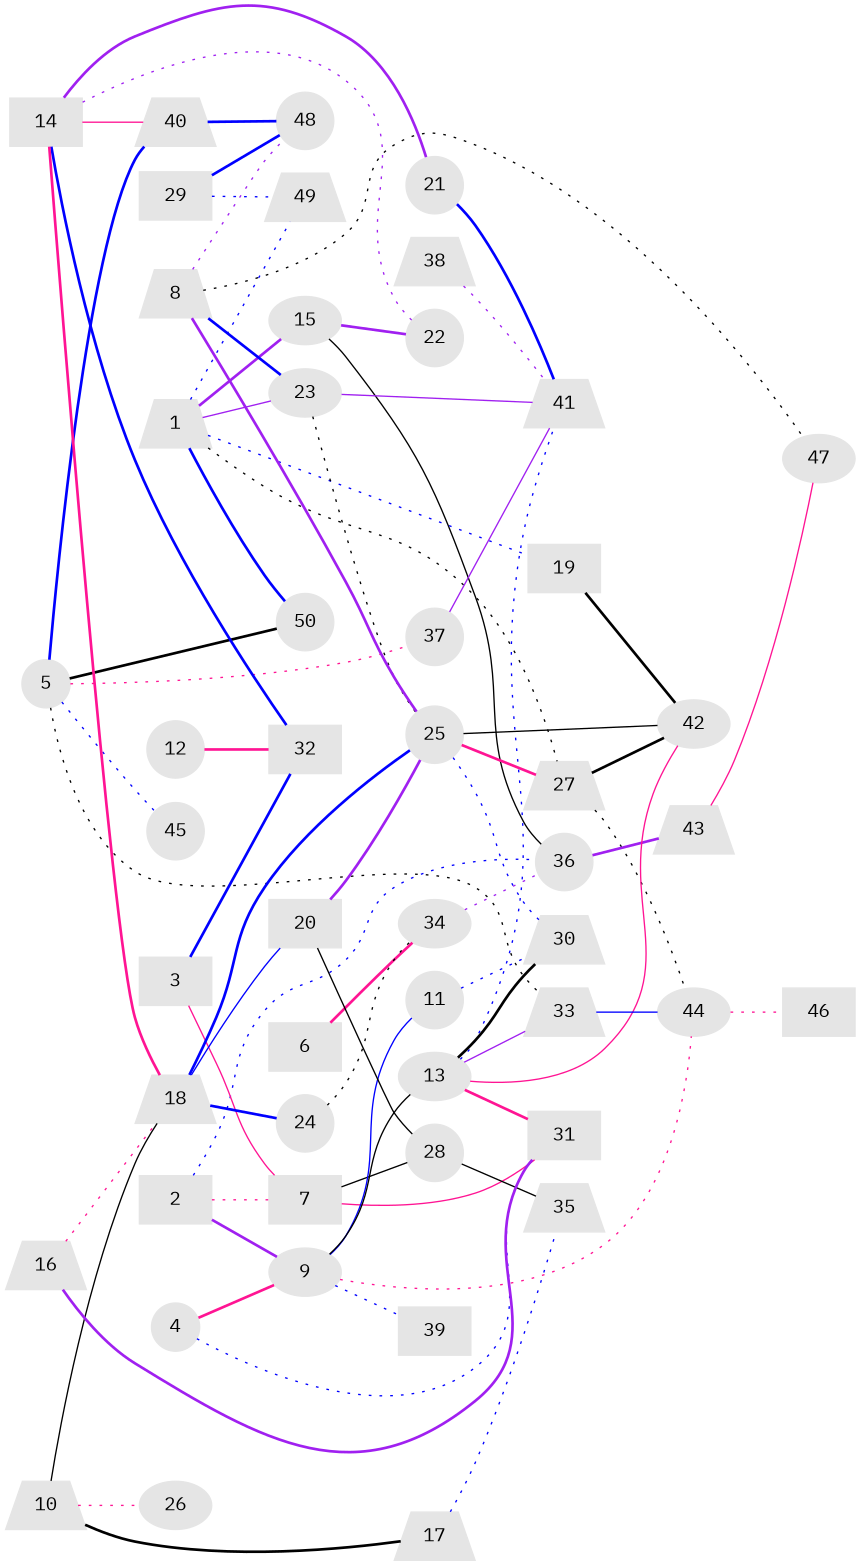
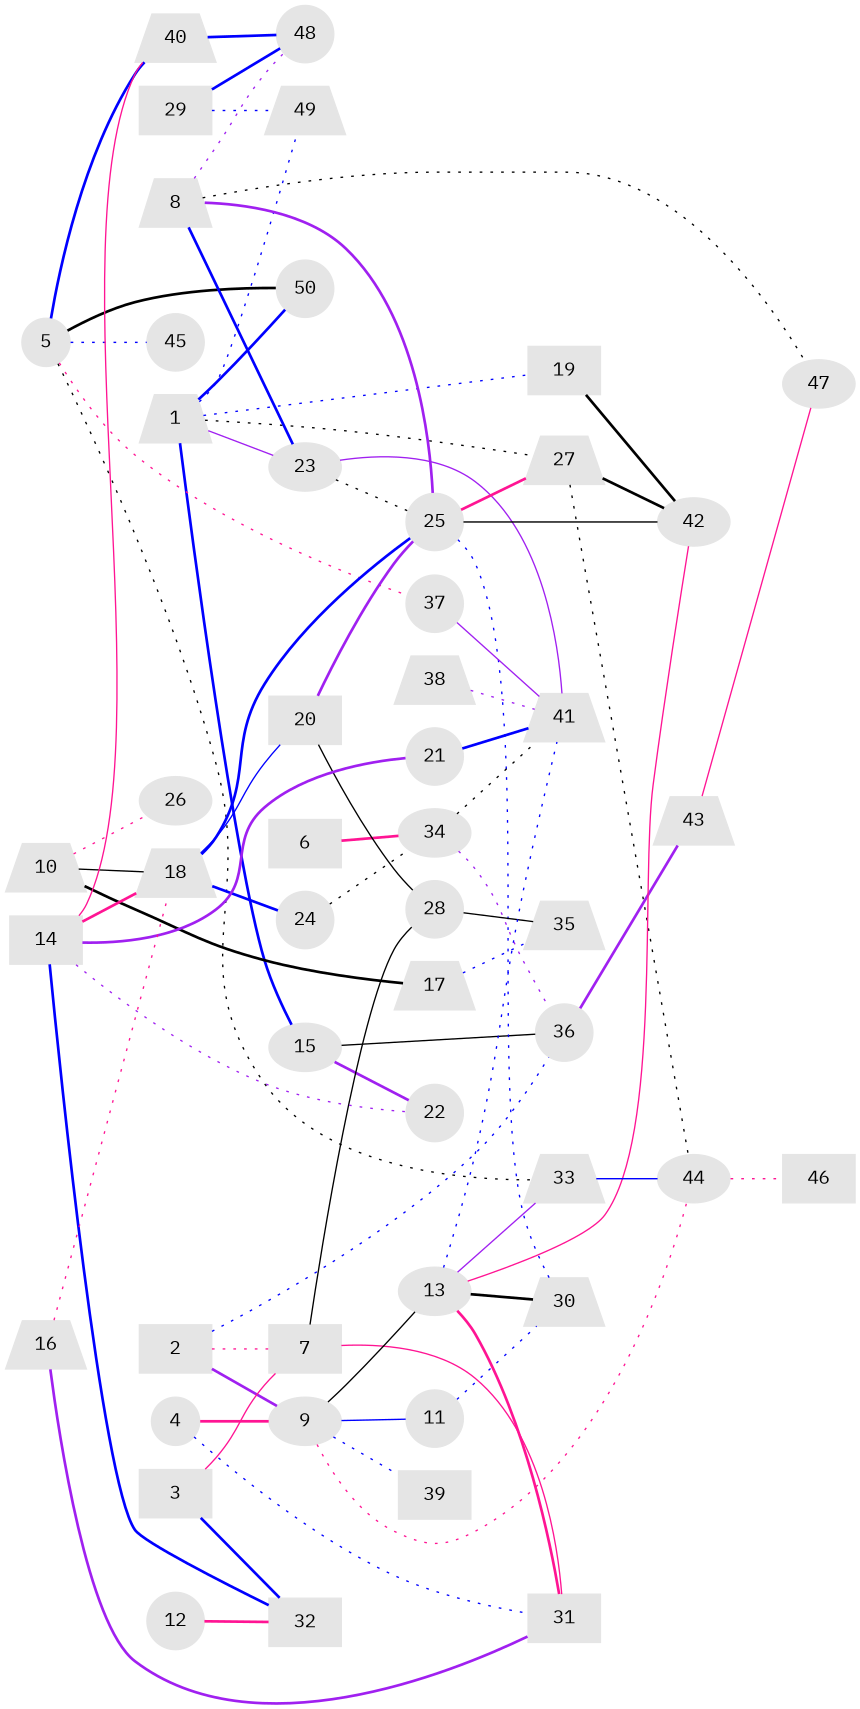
edge "15" -- "1": color purple -> blue
edge "41" -- "34": added
